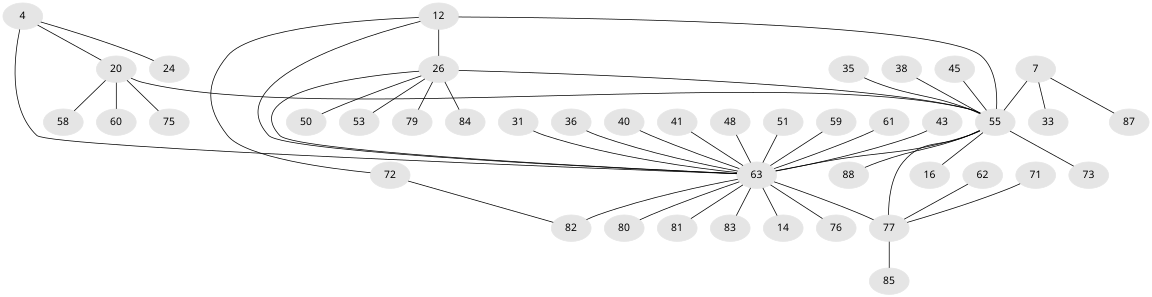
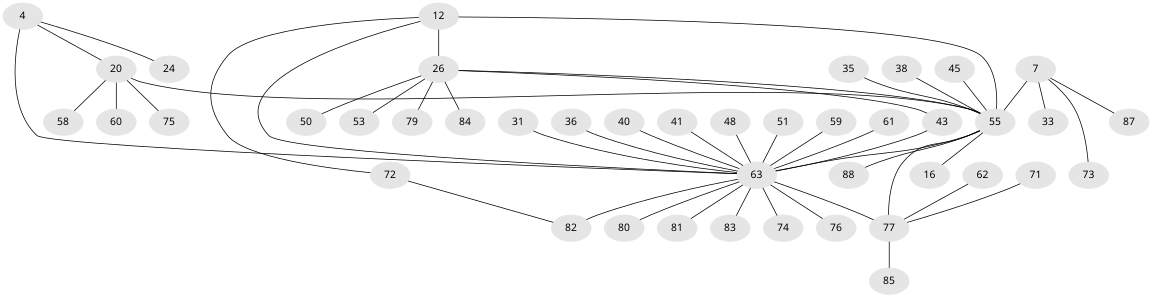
edge "26" -- "63": now "26" -- "43"
edge "55" -- "73": now "7" -- "73"
node "14": label "14" -> "74"
